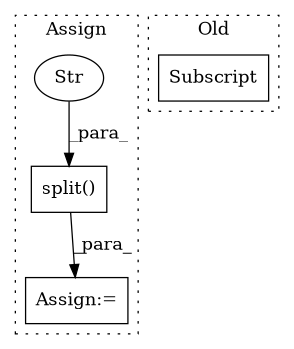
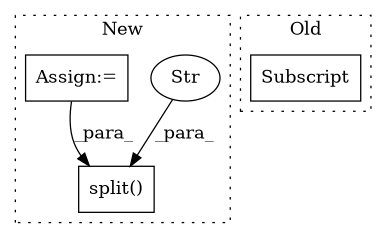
cluster "Assign": label "Assign" -> "New"
edge "split()" -> "Assign:=": reversed
